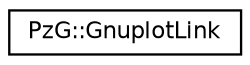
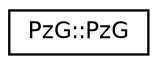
node "PzG::GnuplotLink": label "PzG::GnuplotLink" -> "PzG::PzG"
